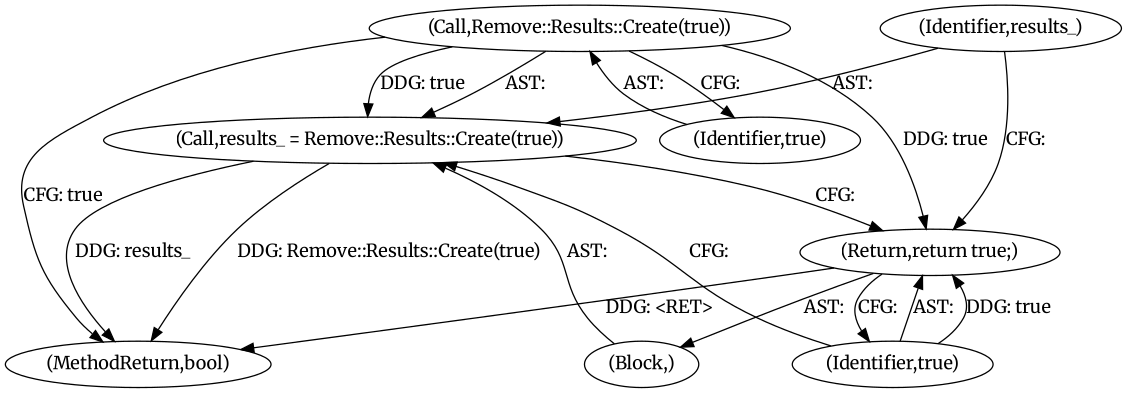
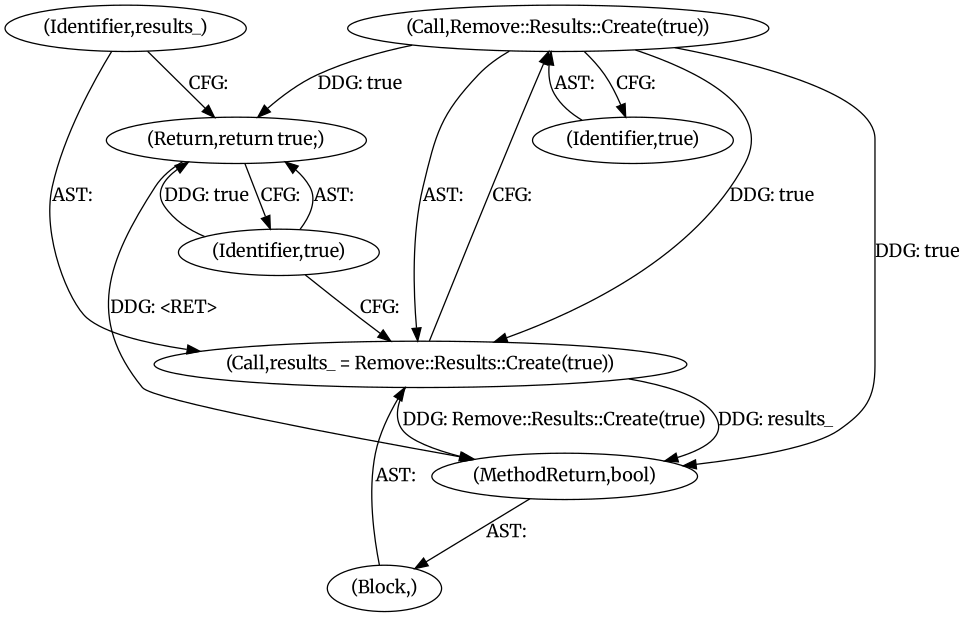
edge "(Call,results_ = Remove::Results::Create(true))" -> "(Return,return true;)": now "(Call,results_ = Remove::Results::Create(true))" -> "(Call,Remove::Results::Create(true))"
edge "(Call,Remove::Results::Create(true))" -> "(MethodReturn,bool)": label "CFG: true" -> "DDG: true"
edge "(Return,return true;)" -> "(Block,)": now "(MethodReturn,bool)" -> "(Block,)"
